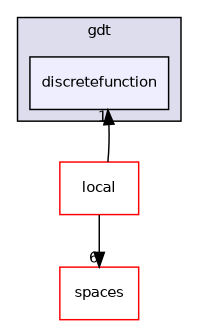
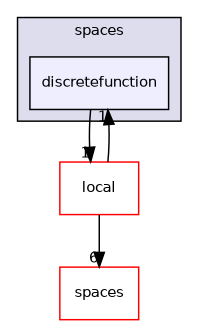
cluster "gdt": label "gdt" -> "spaces"
edge "discretefunction" -> "local": added
